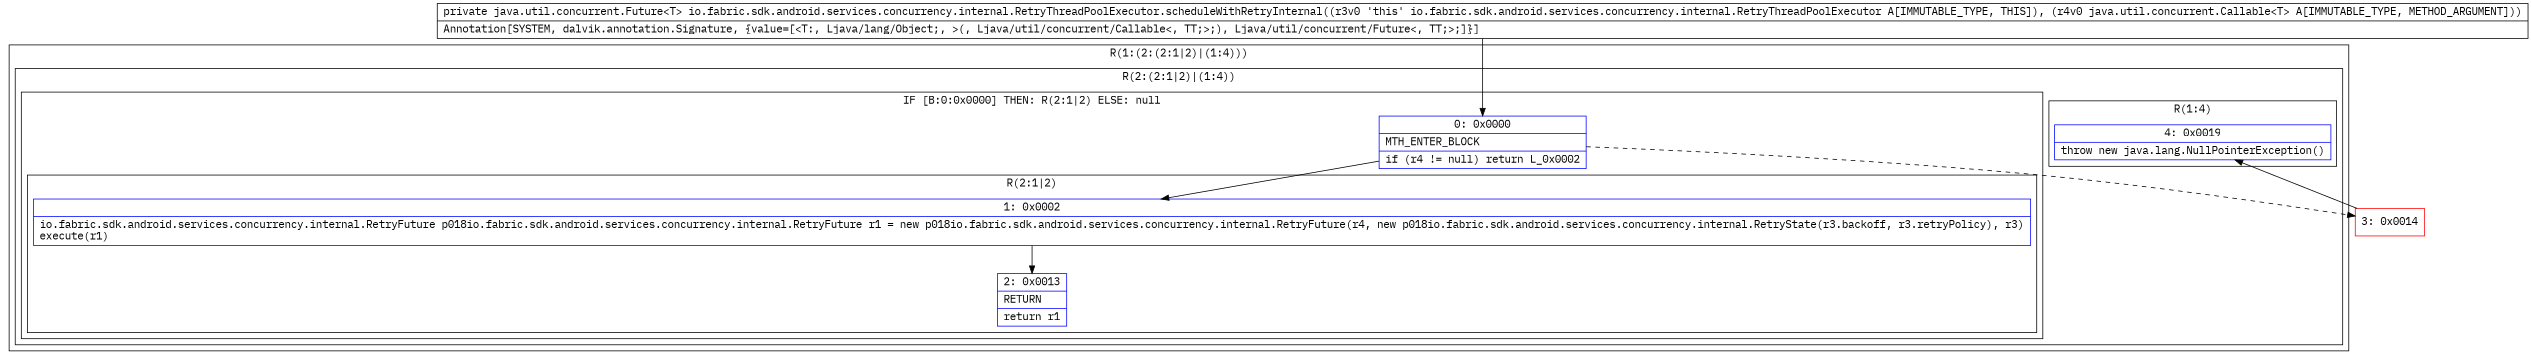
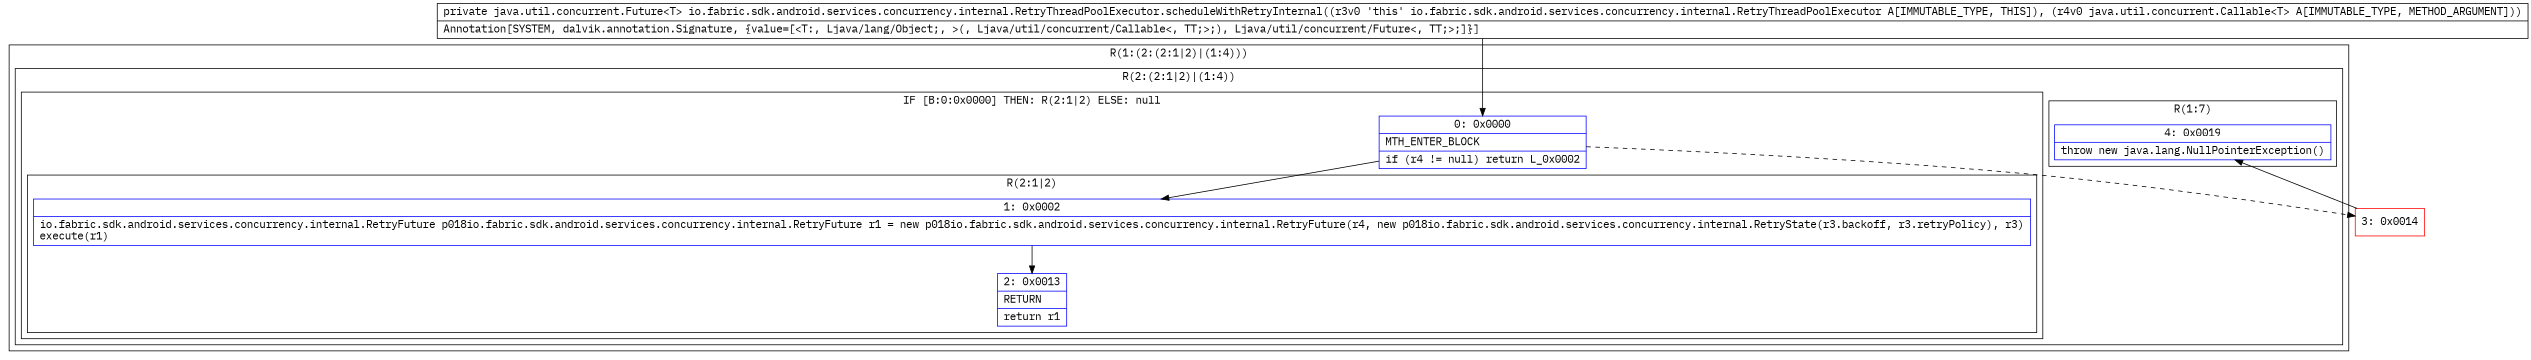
cluster "R(1:4)": label "R(1:4)" -> "R(1:7)"
